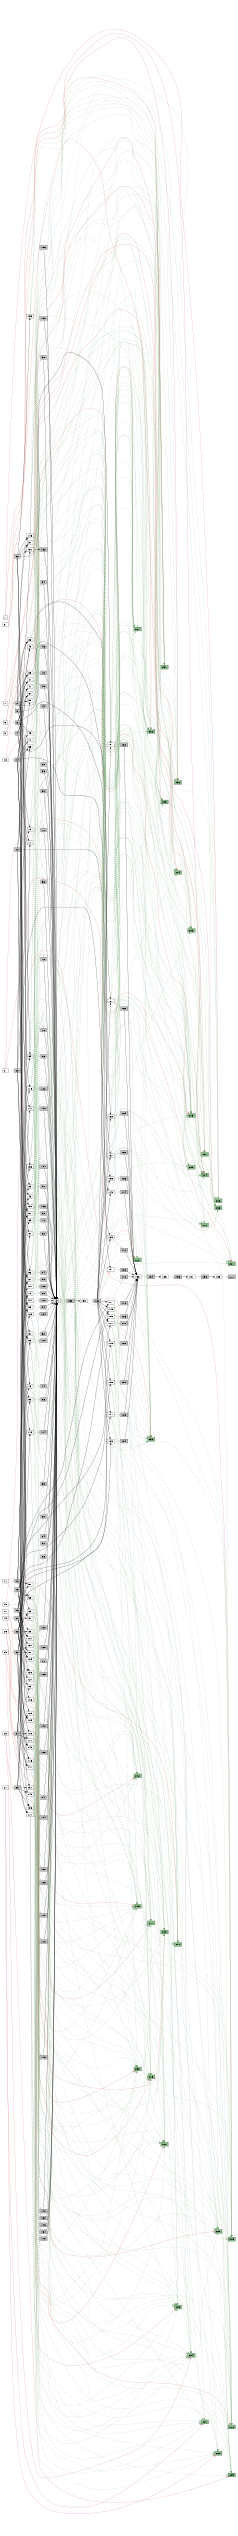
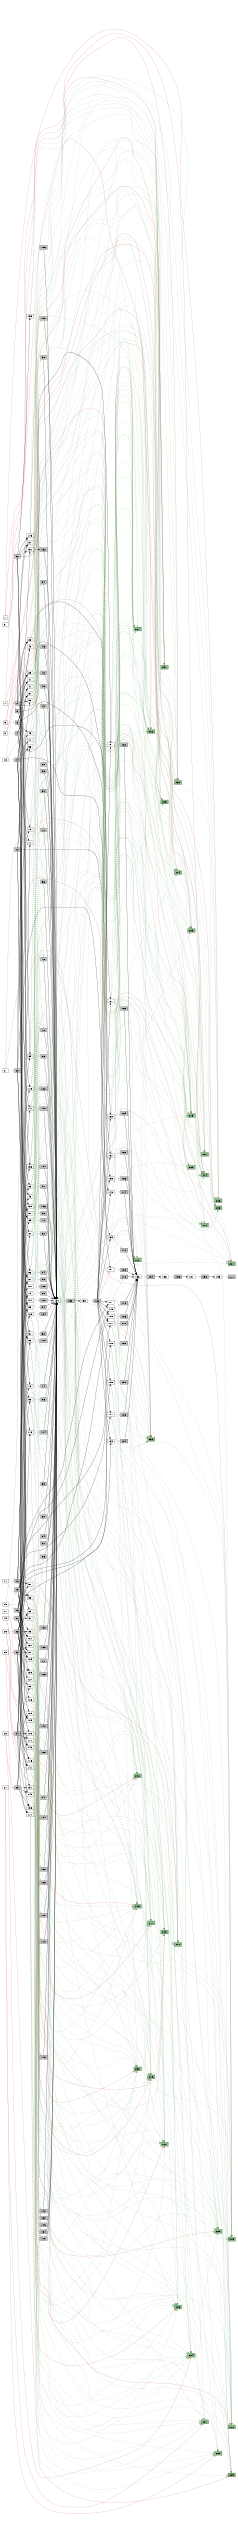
edge "49" -> "6": reversed
edge "132" -> "157": removed
node "441": label "441" -> "141"
